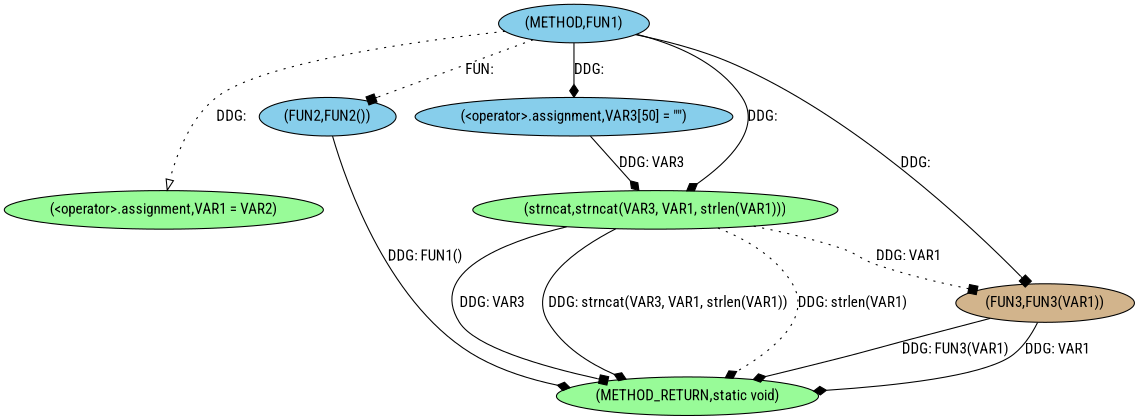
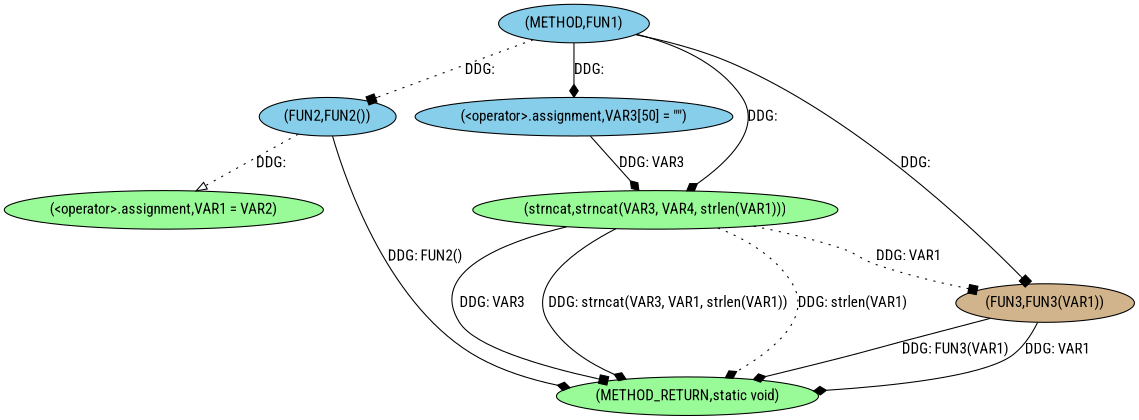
edge "(METHOD,FUN1)" -> "(<operator>.assignment,VAR1 = VAR2)": now "(FUN2,FUN2())" -> "(<operator>.assignment,VAR1 = VAR2)"
edge "(METHOD,FUN1)" -> "(FUN2,FUN2())": label "FUN: " -> "DDG: "
node "(strncat,strncat(VAR3, VAR1, strlen(VAR1)))": label "(strncat,strncat(VAR3, VAR1, strlen(VAR1)))" -> "(strncat,strncat(VAR3, VAR4, strlen(VAR1)))"
edge "(FUN2,FUN2())" -> "(METHOD_RETURN,static void)": label "DDG: FUN1()" -> "DDG: FUN2()"
